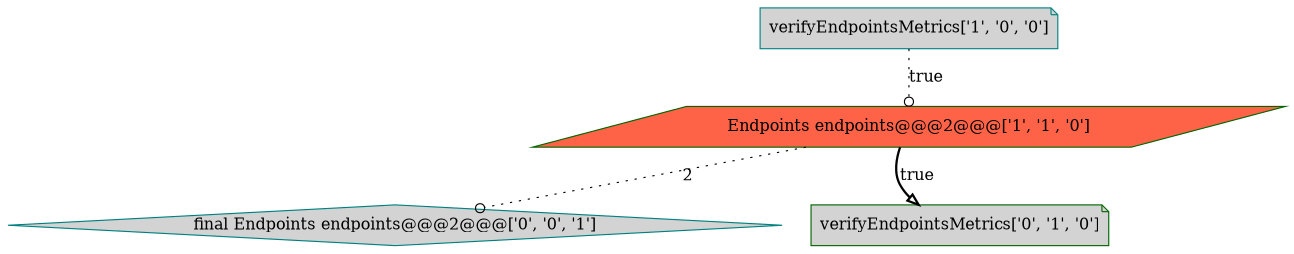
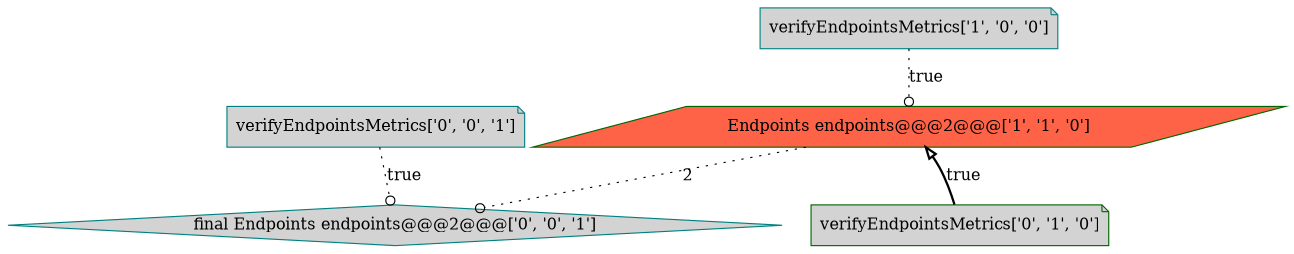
node "verifyEndpointsMetrics['0', '0', '1']": added
edge "Endpoints endpoints@@@2@@@['1', '1', '0']" -> "verifyEndpointsMetrics['0', '1', '0']": reversed
